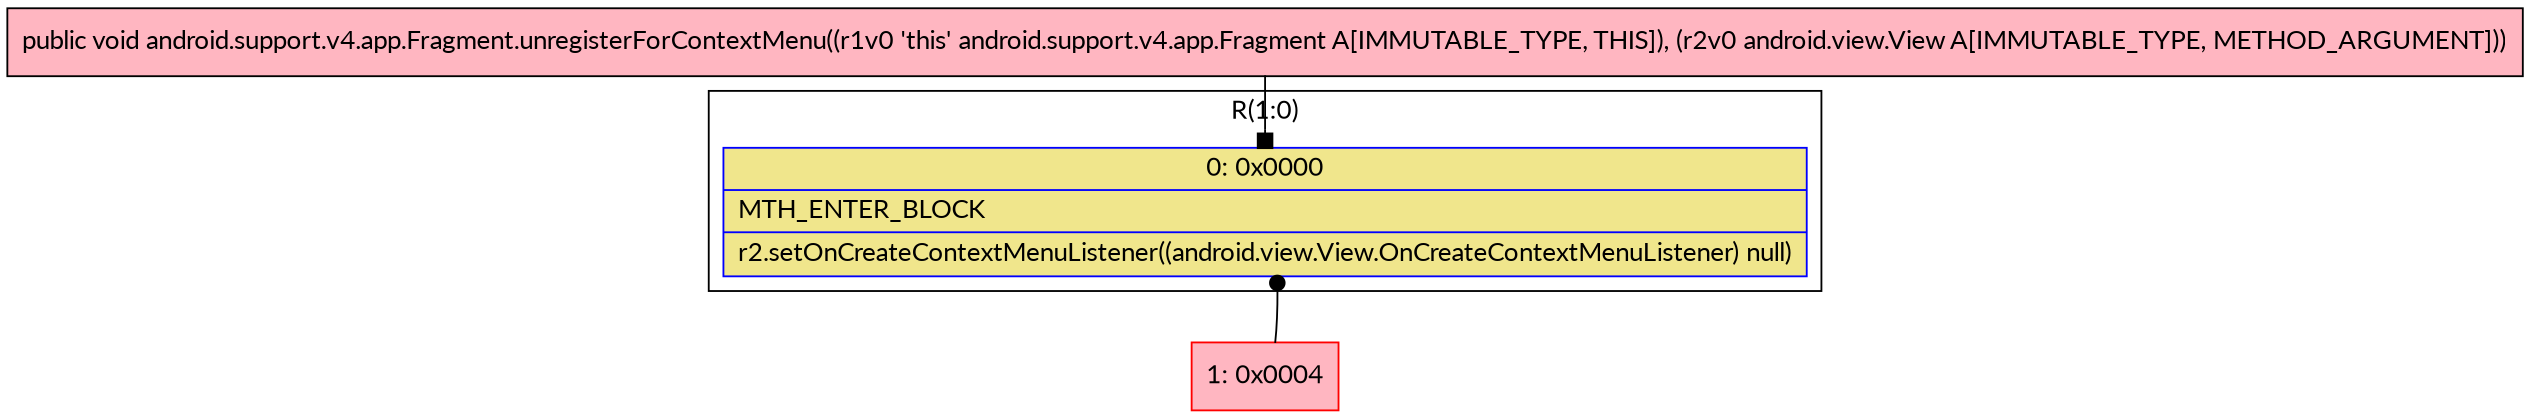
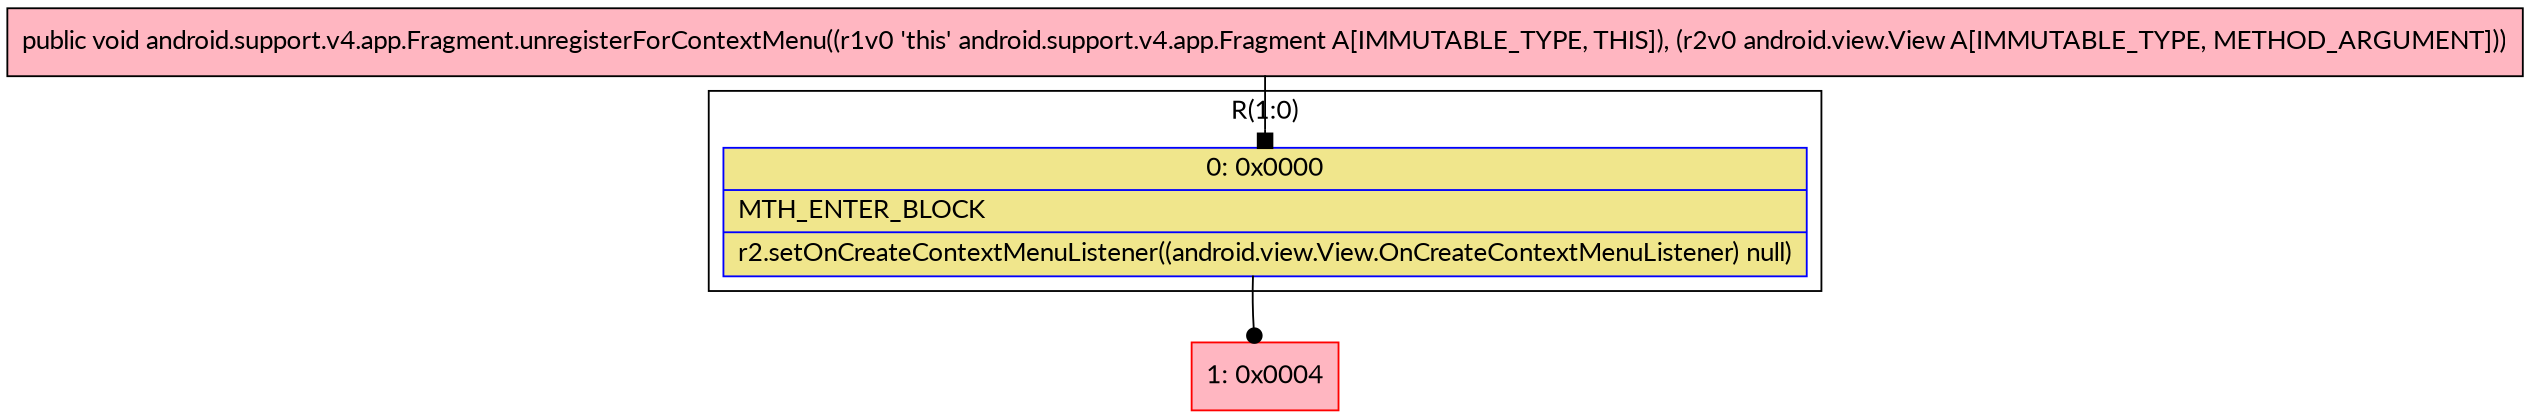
edge "1: 0x0004" -> "0: 0x0000": reversed
